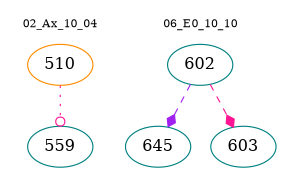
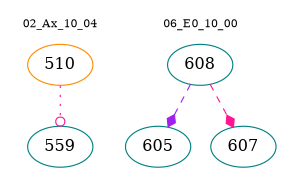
cluster "06_E0_10_10": label "06_E0_10_10" -> "06_E0_10_00"
node "602": label "602" -> "608"
node "645": label "645" -> "605"
node "603": label "603" -> "607"
